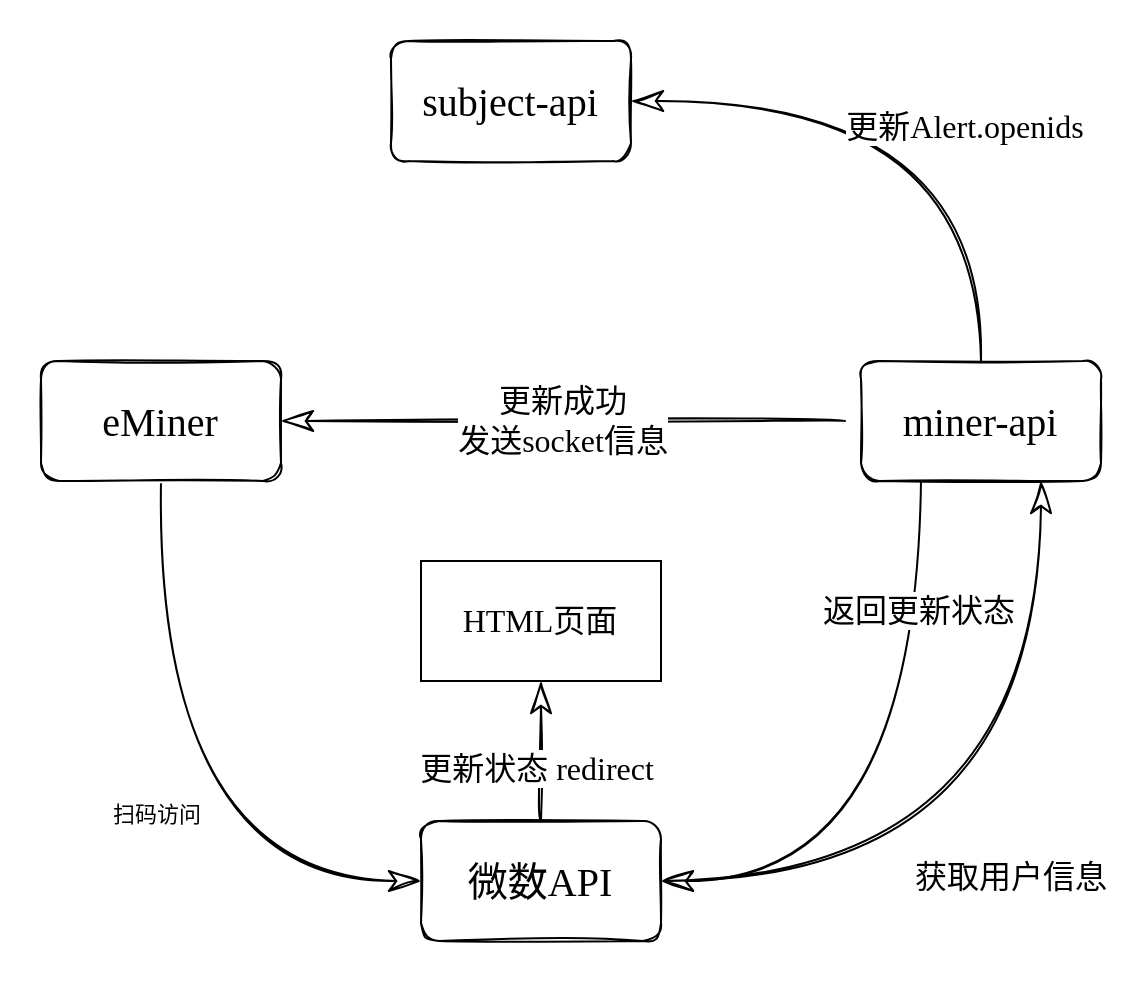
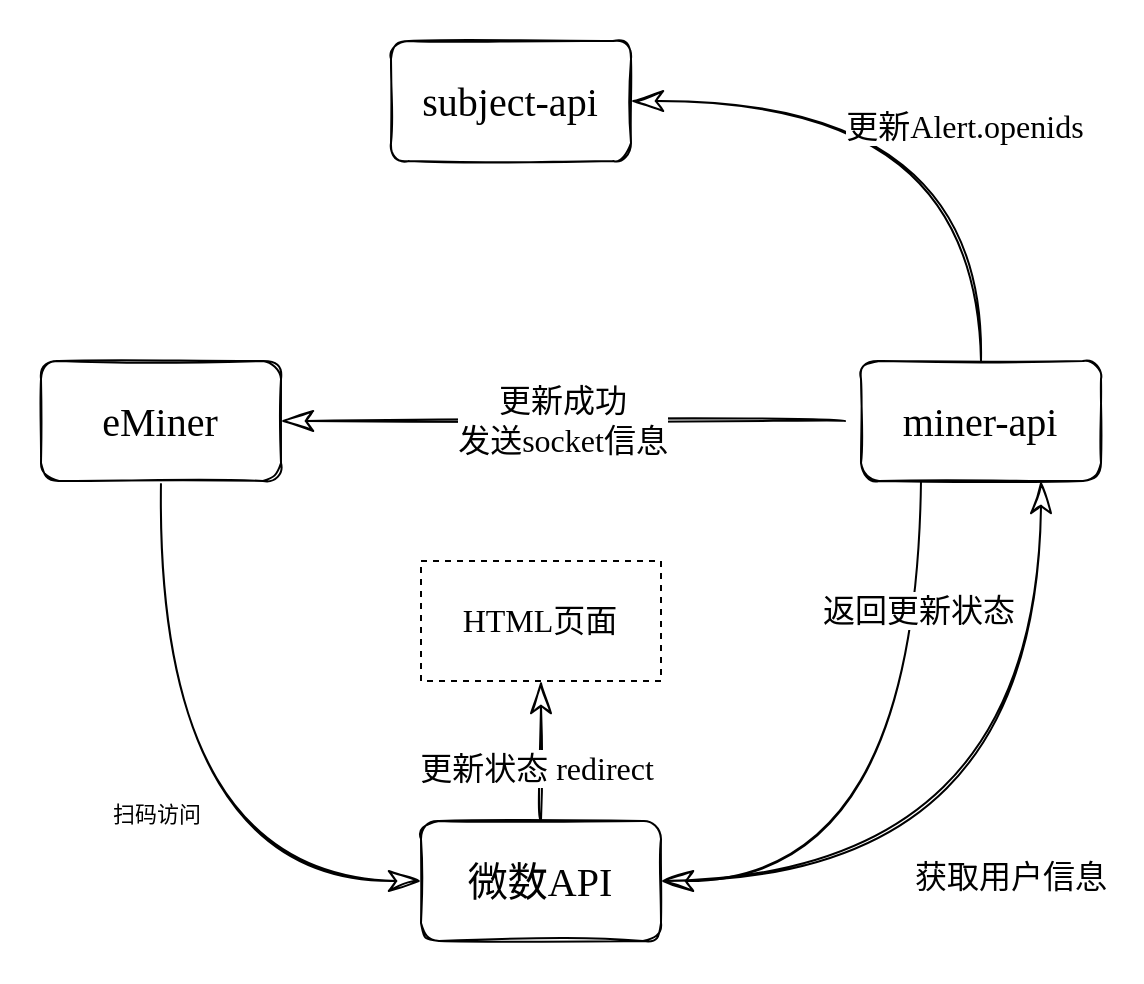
node "HTML页面": style solid -> dashed
